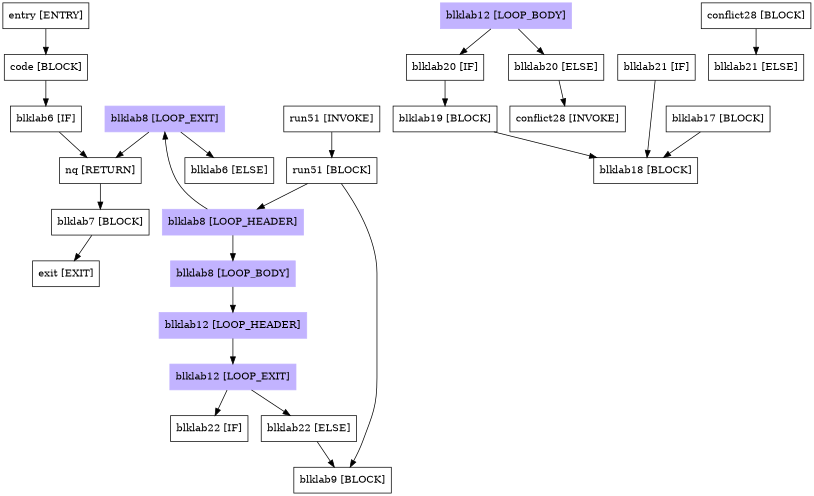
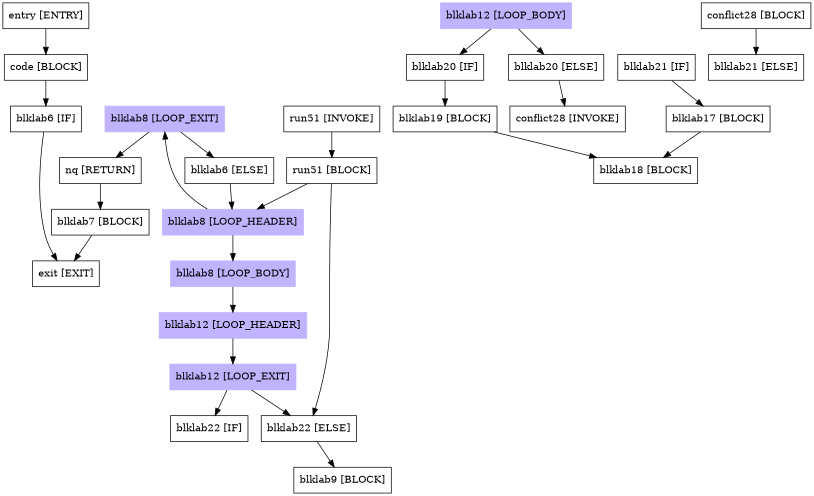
edge "blklab21 [IF]" -> "blklab18 [BLOCK]": now "blklab21 [IF]" -> "blklab17 [BLOCK]"
edge "blklab6 [IF]" -> "nq [RETURN]": now "blklab6 [IF]" -> "exit [EXIT]"
edge "blklab6 [ELSE]" -> "blklab8 [LOOP_HEADER]": added
edge "run51 [BLOCK]" -> "blklab9 [BLOCK]": now "run51 [BLOCK]" -> "blklab22 [ELSE]"
